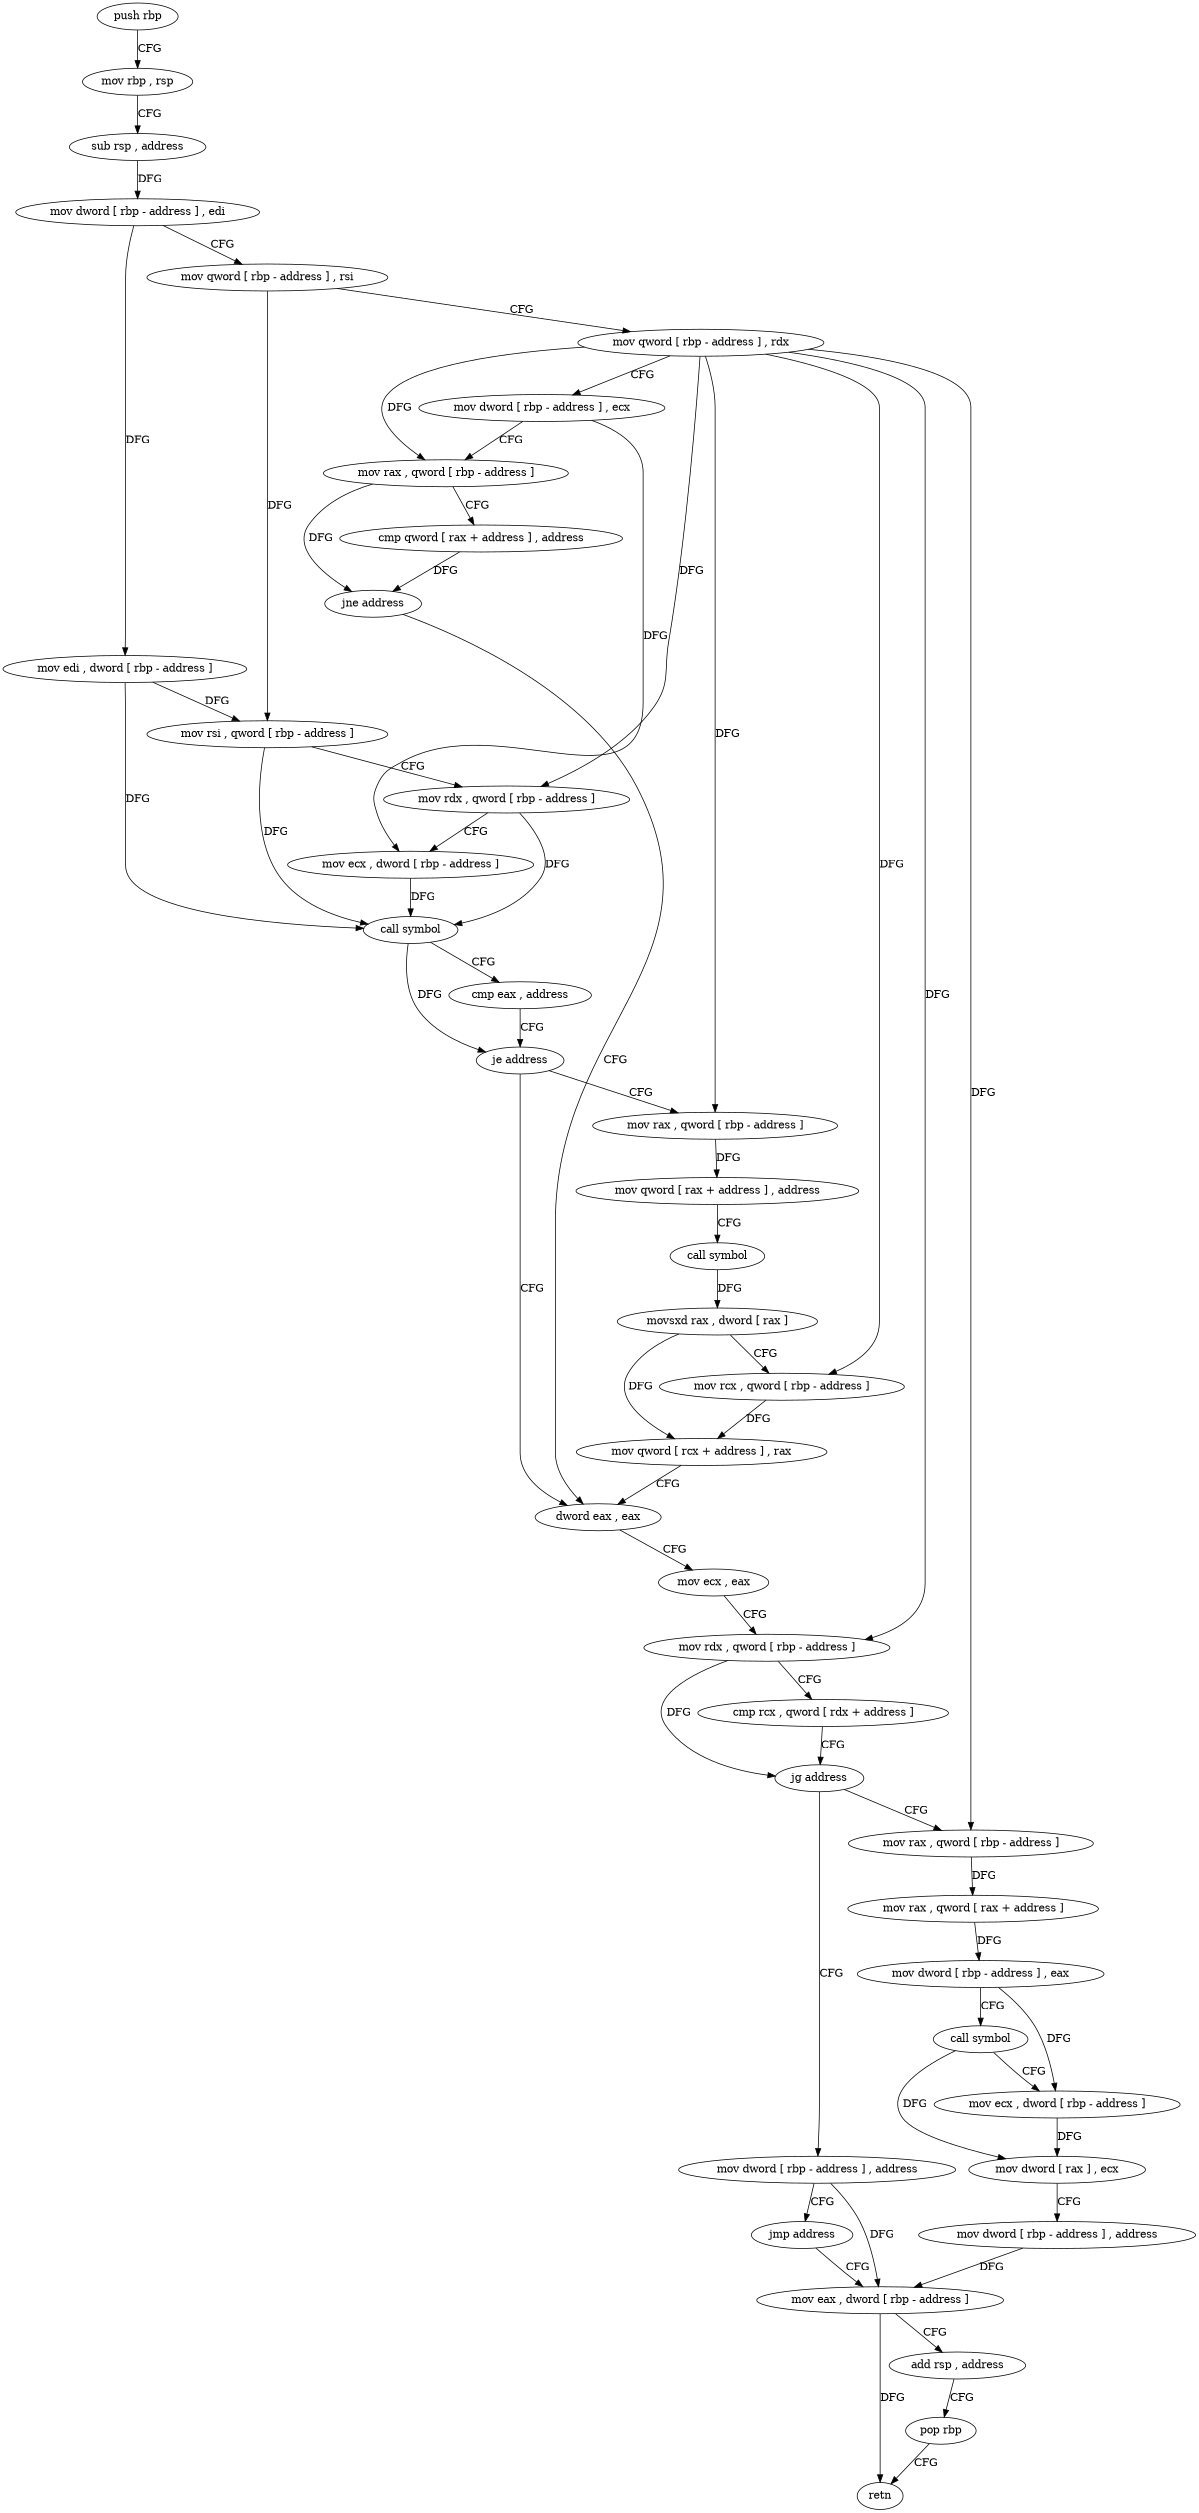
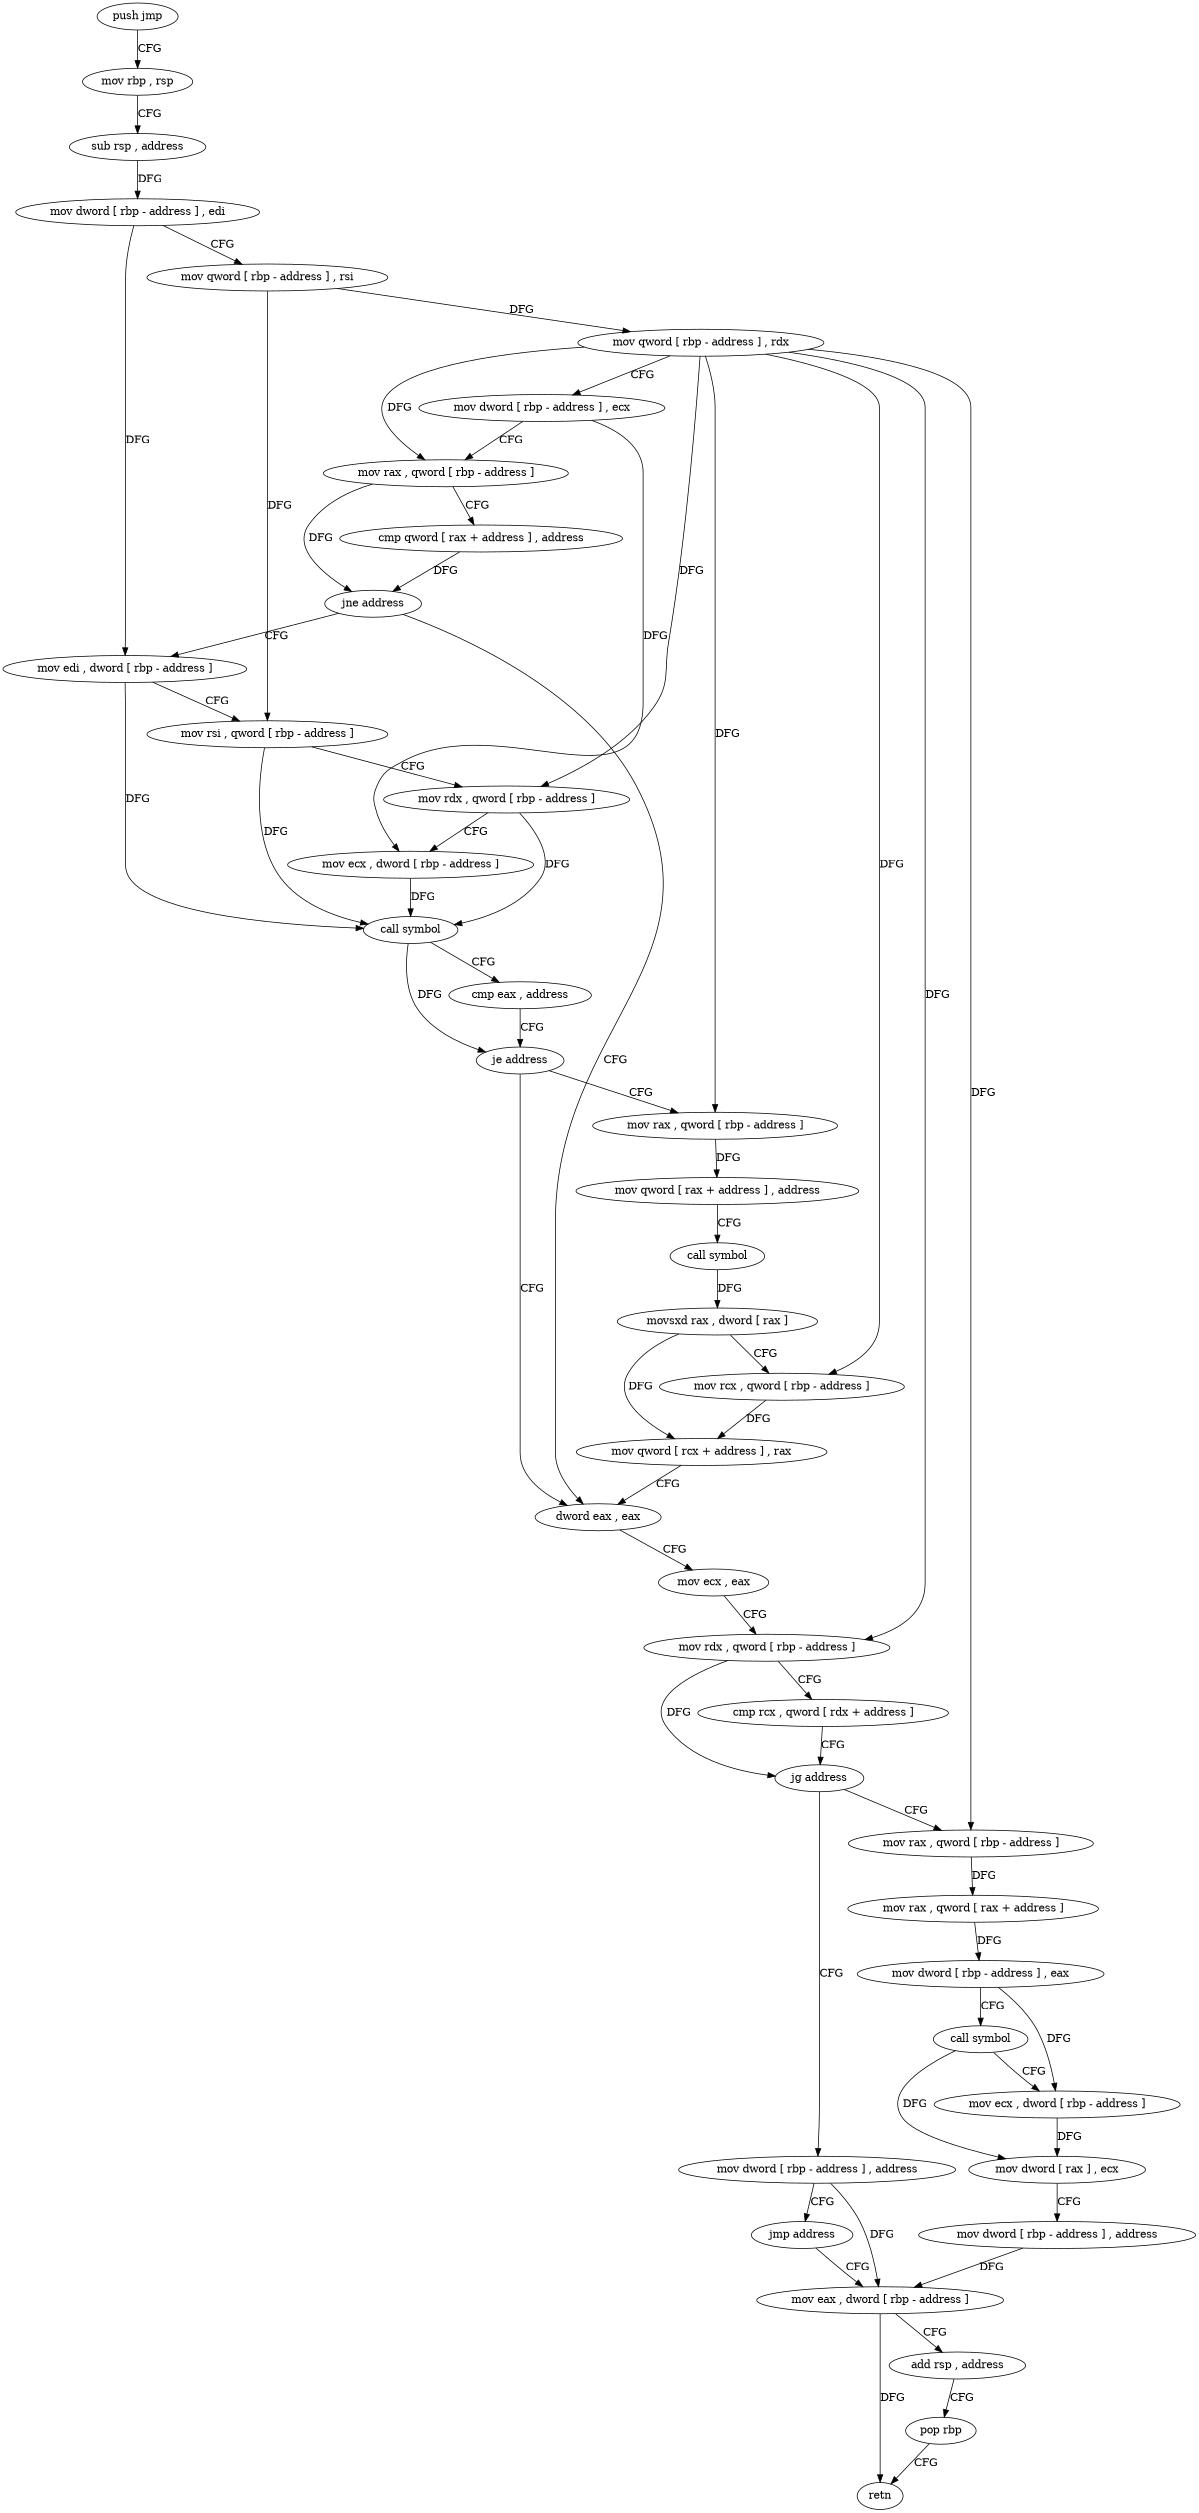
node "push rbp": label "push rbp" -> "push jmp"
edge "mov qword [ rbp - address ] , rsi" -> "mov qword [ rbp - address ] , rdx": label "CFG" -> "DFG"
edge "jne address" -> "mov edi , dword [ rbp - address ]": added, label "CFG"
edge "mov edi , dword [ rbp - address ]" -> "mov rsi , qword [ rbp - address ]": label "DFG" -> "CFG"
